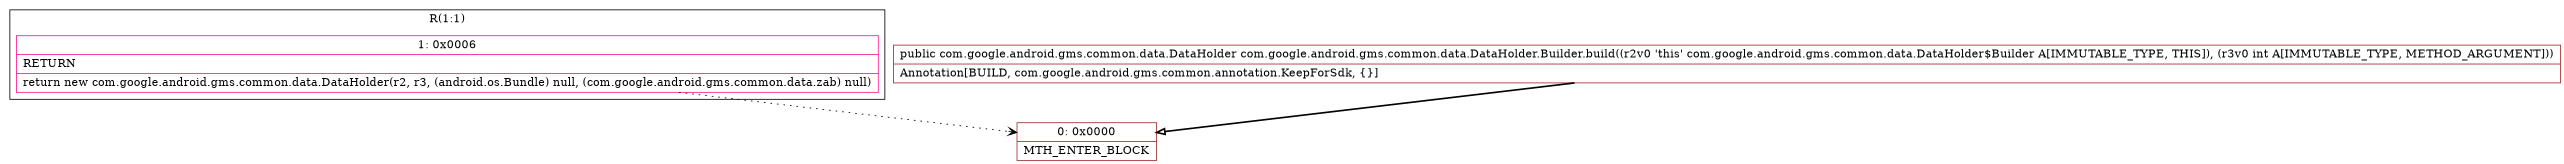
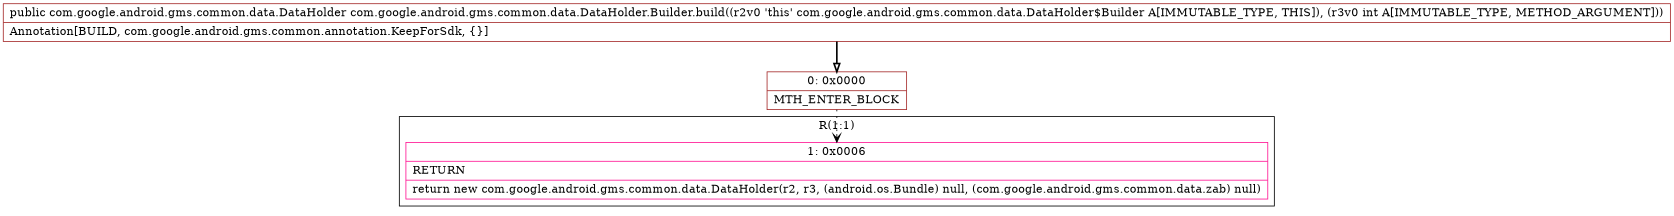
edge "1: 0x0006" -> "0: 0x0000": reversed
